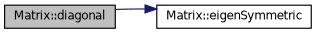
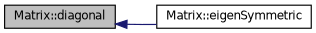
edge "Matrix::diagonal" -> "Matrix::eigenSymmetric": reversed
